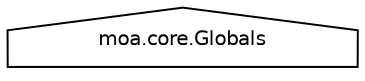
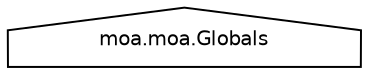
node "moa.core.Globals": label "moa.core.Globals" -> "moa.moa.Globals"
